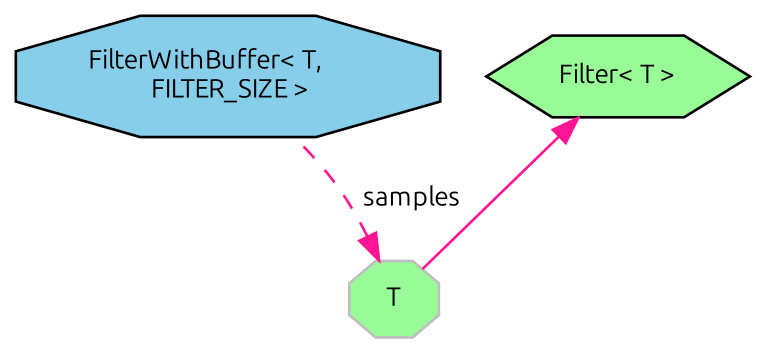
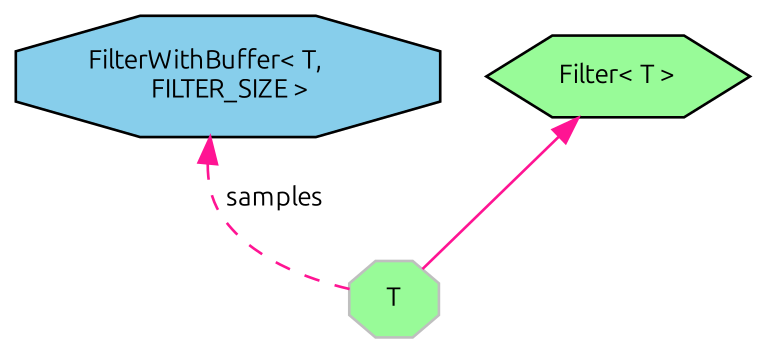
edge "FilterWithBuffer< T, FILTER_SIZE >" -> "T": reversed
